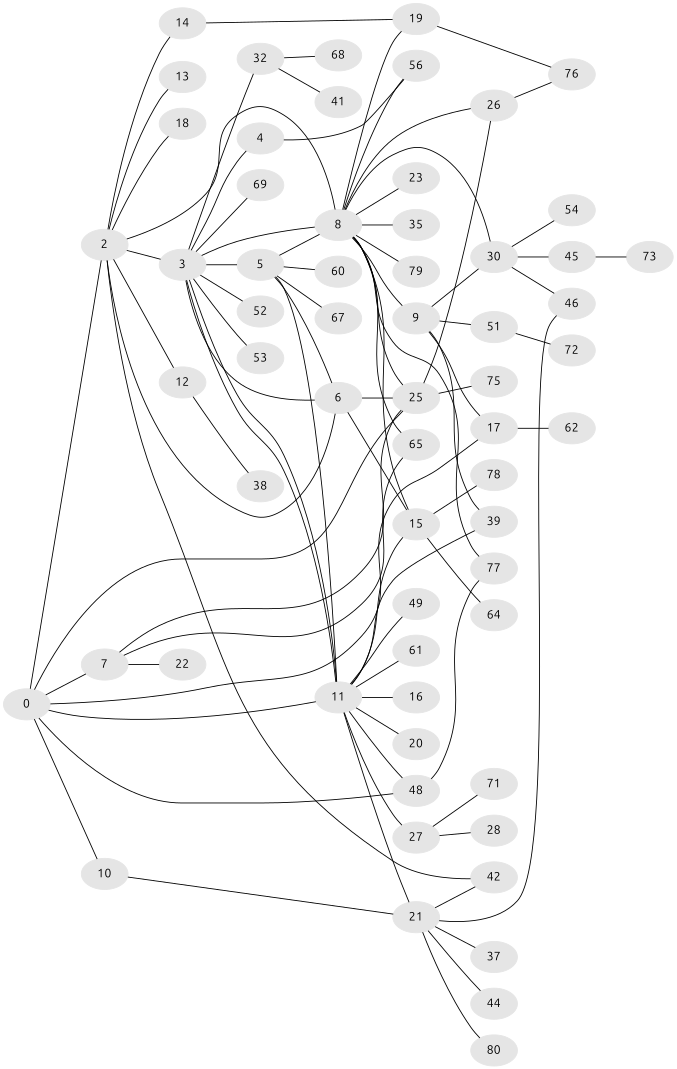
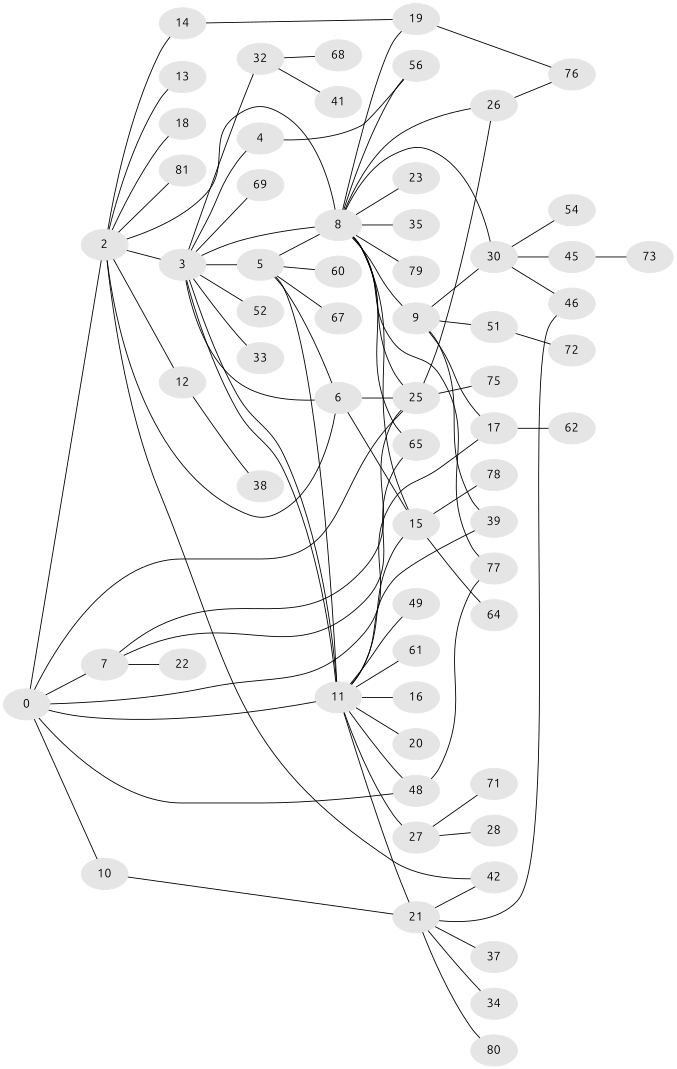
node "81": added
node "53": label "53" -> "33"
node "44": label "44" -> "34"
